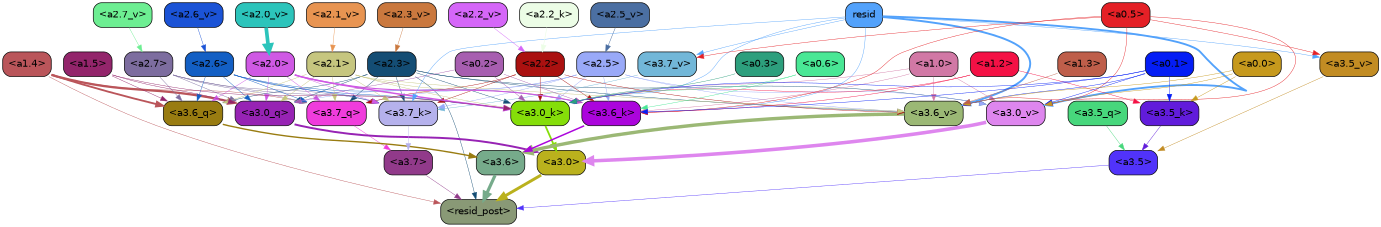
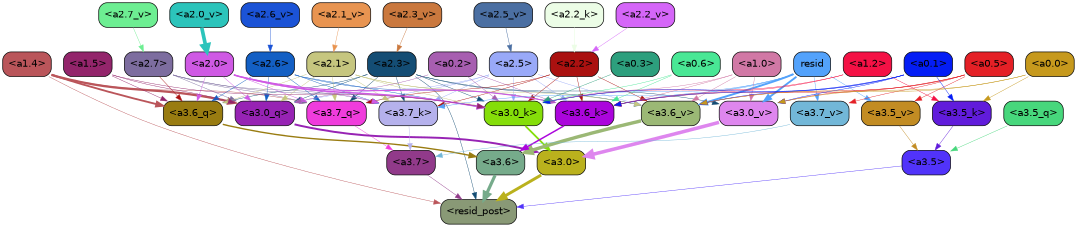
node "<a1.3>": removed
edge "<a2.7>" -> "<a3.6_q>": color #7d6d9f -> #aa1110
edge "<a2.5>" -> "<a3.0_v>": removed
edge "<a3.7_v>" -> "<a3.7_k>": now "<a3.7_v>" -> "<a3.7>"
